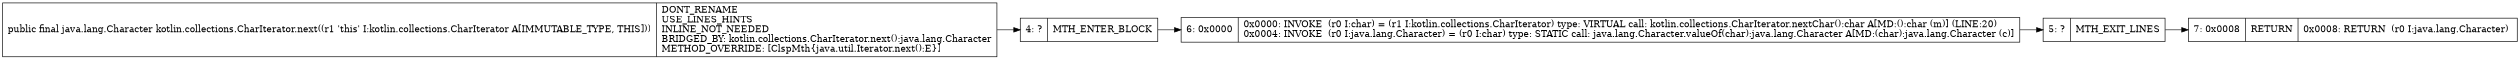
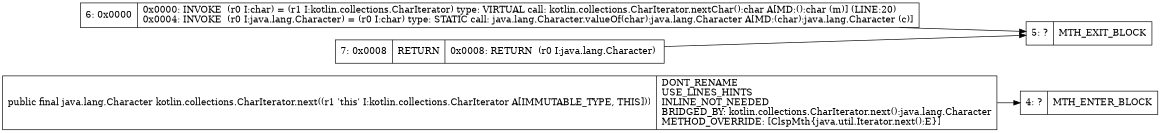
edge "4: ?" -> "6: 0x0000": removed
node "5: ?": text "MTH_EXIT_LINES" -> "MTH_EXIT_BLOCK"
edge "5: ?" -> "7: 0x0008": reversed
